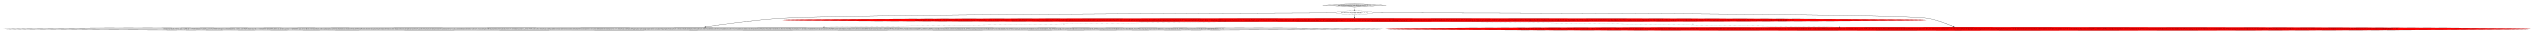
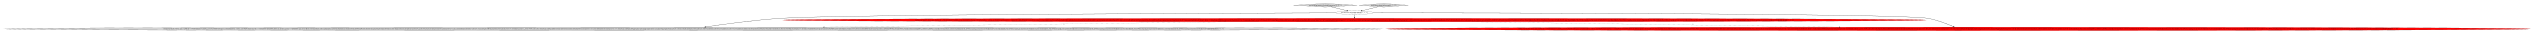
node "testGroupingSetsNoSuperset['0', '1', '0']": added
edge "testGroupingSetsWithOrderByDimension['0', '0', '1']" -> "cannotVectorize()@@@3@@@['1', '1', '1']": style dashed -> bold
